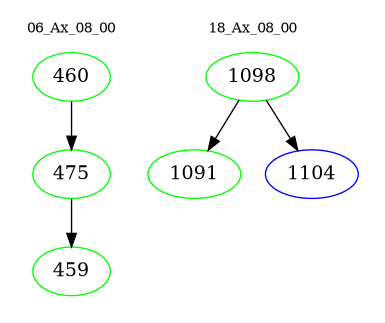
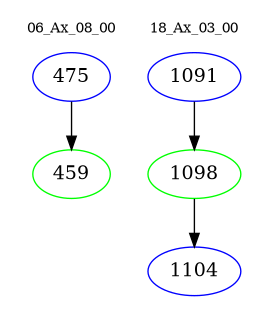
cluster "18_Ax_08_00": label "18_Ax_08_00" -> "18_Ax_03_00"
node "460": removed
edge "1098" -> "1091": reversed
node "475": color green -> blue
node "1091": color green -> blue
